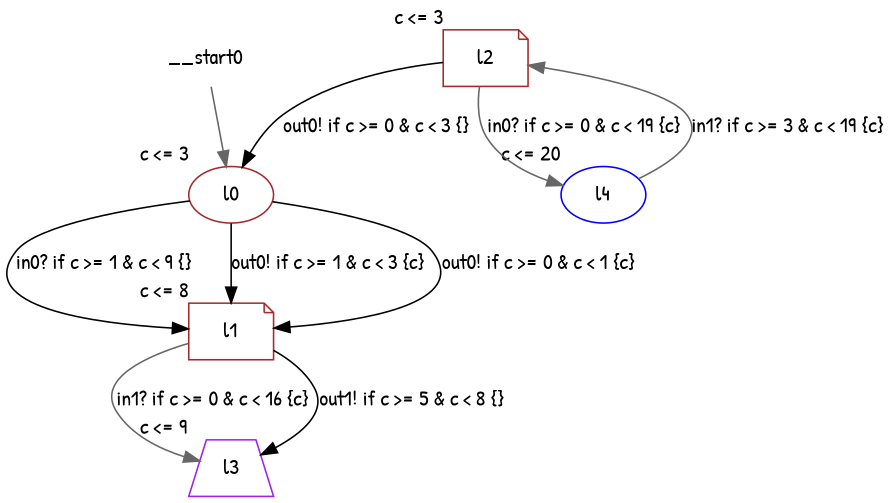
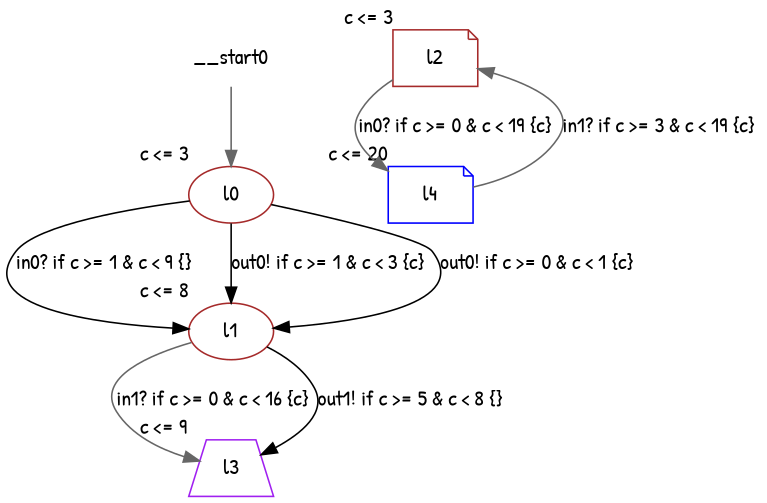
edge "l2 c <= 3" -> "l0 c <= 3": removed, label "out0! if c >= 0 & c < 3 {}"
node "l4 c <= 20": shape ellipse -> note
node "l1 c <= 8": shape note -> ellipse
